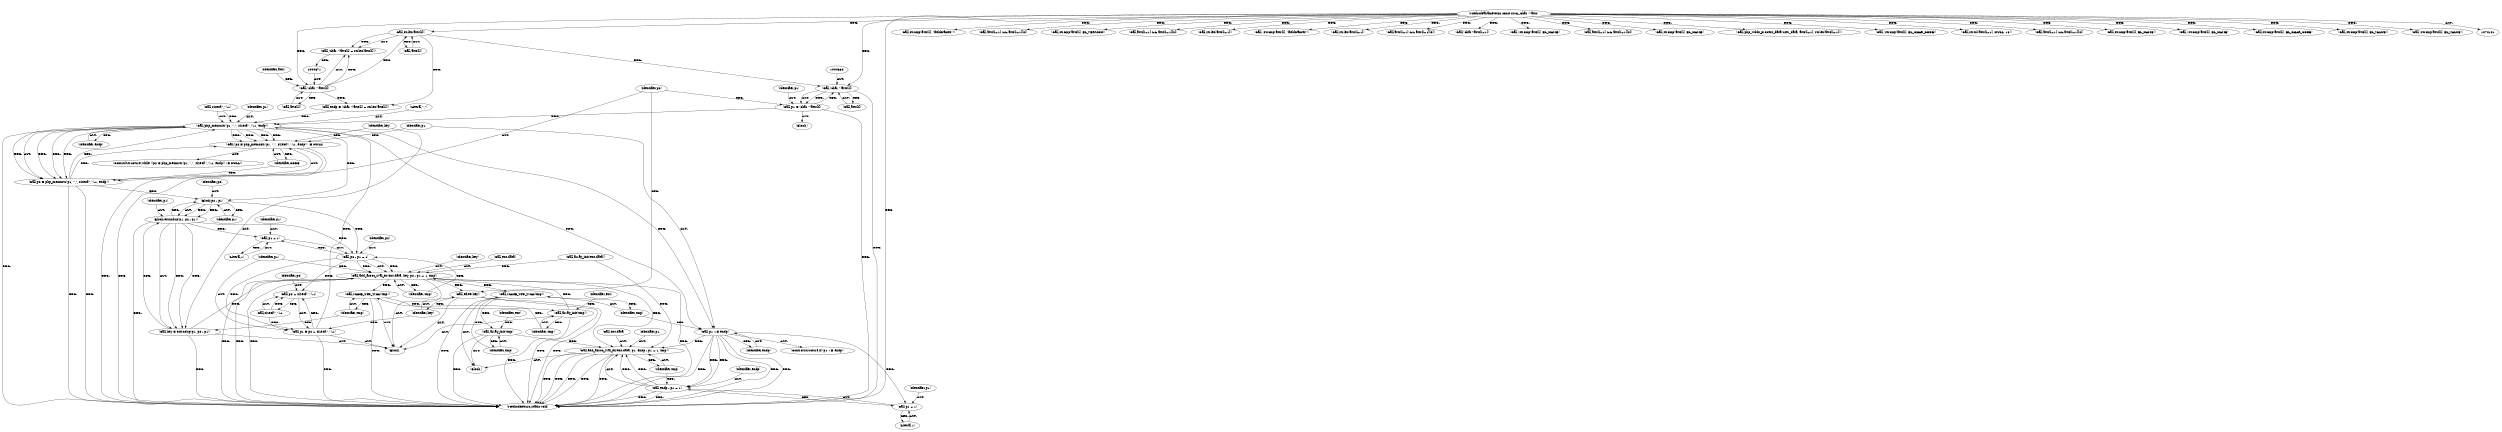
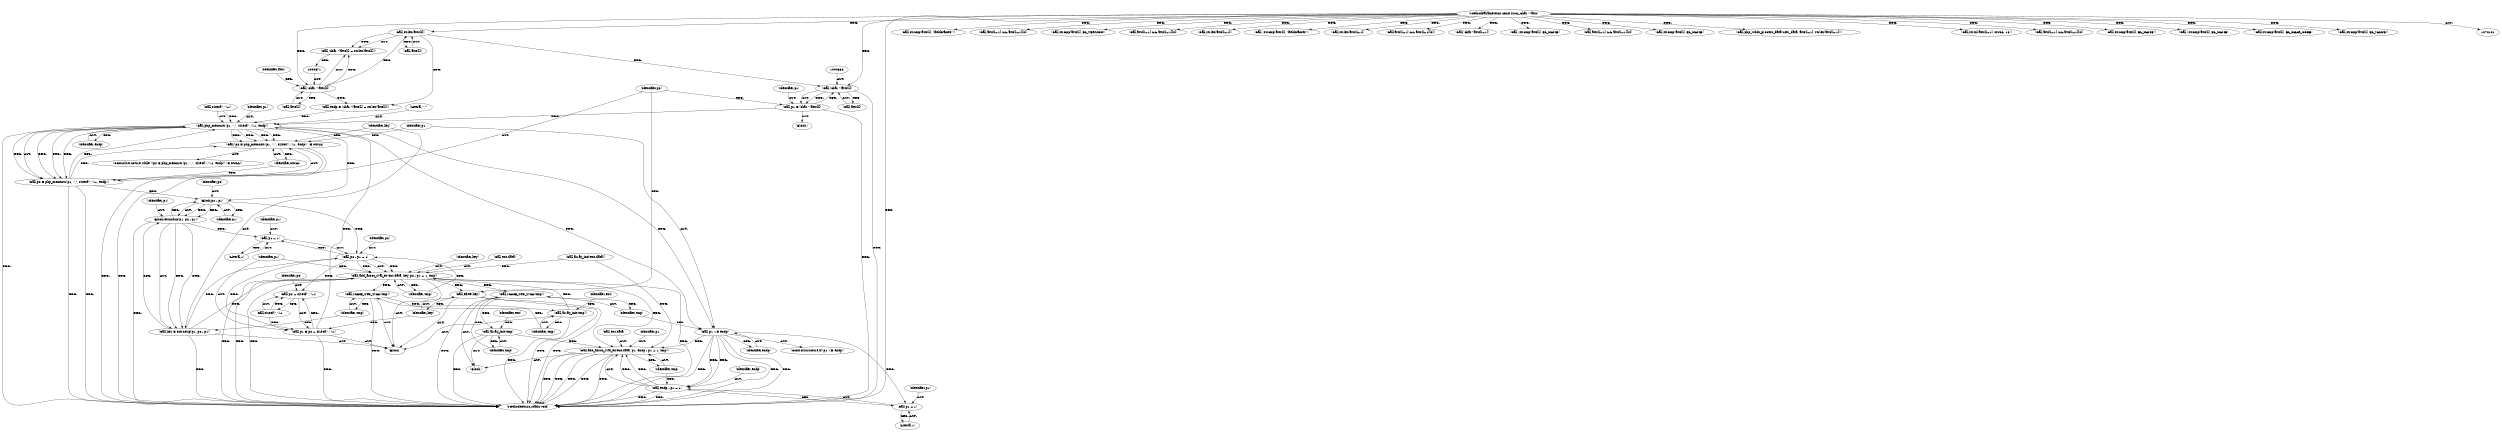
node "(Call,!strcmp(atts[i], EL_CHAR_CODE))": removed
node "(Call,!strcmp(atts[i], EL_VALUE))": removed
node "(Identifier,CODE)": label "(Identifier,CODE)" -> "(Identifier,NULL)"
edge "(Block,estrndup(p1, p2 - p1))" -> "(Call,p2 - p1 + 1)": now "(Call,key = estrndup(p1, p2 - p1))" -> "(Call,p2 - p1 + 1)"
